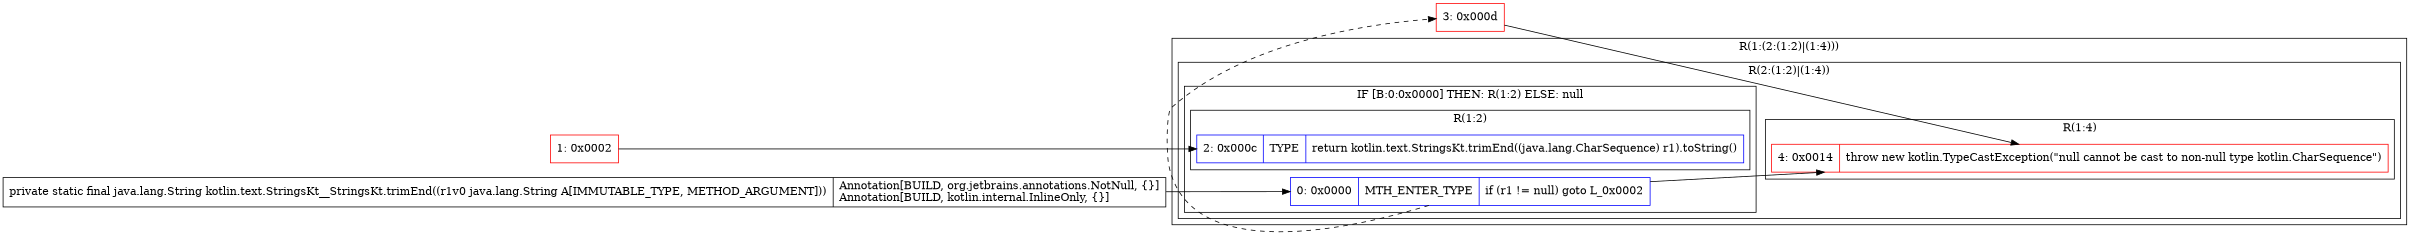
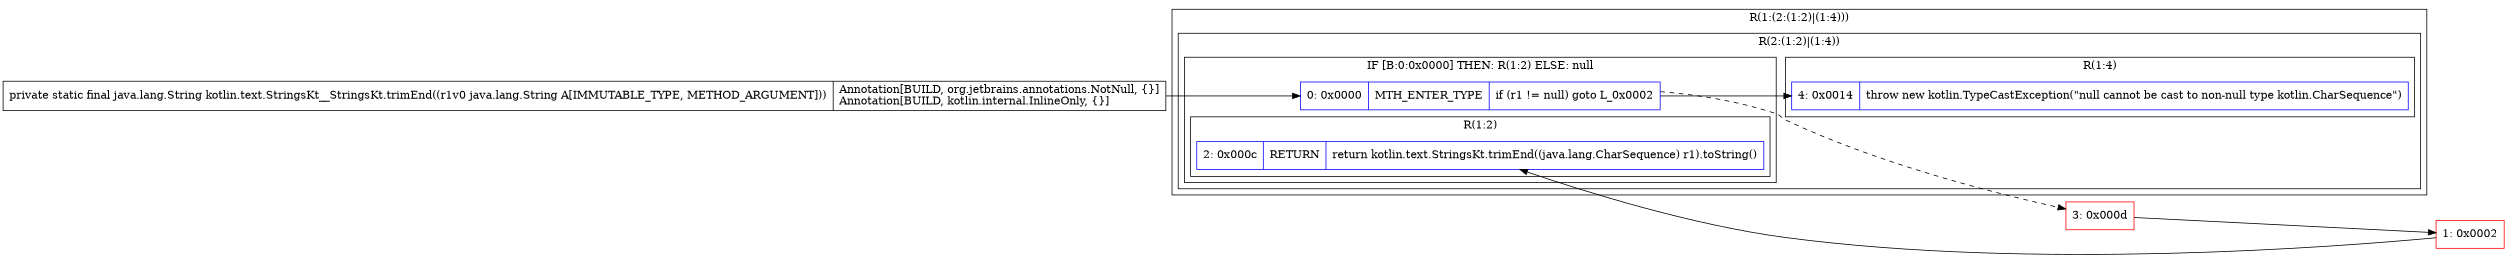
edge "3: 0x000d" -> "4: 0x0014": now "3: 0x000d" -> "1: 0x0002"
node "2: 0x000c": text "TYPE" -> "RETURN"
node "4: 0x0014": color red -> blue
